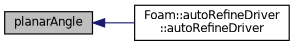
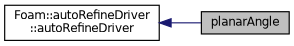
edge "Foam::autoRefineDriver ::autoRefineDriver" -> "planarAngle": reversed
